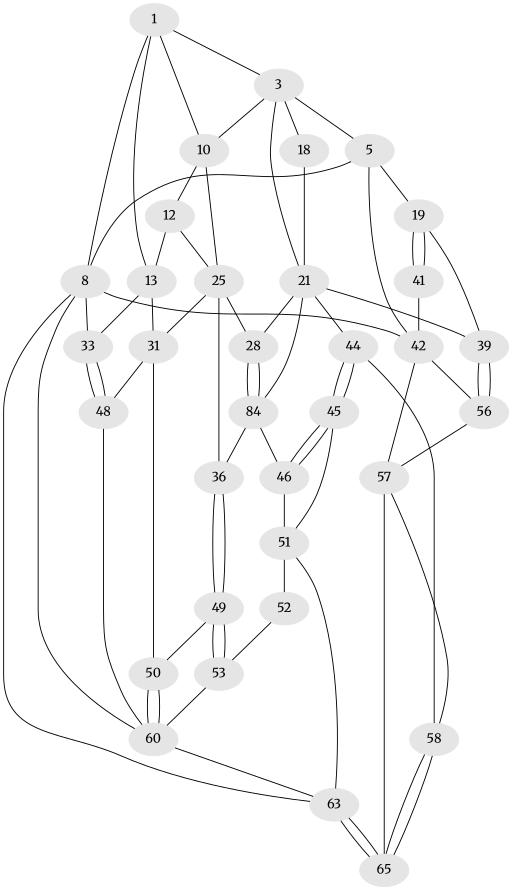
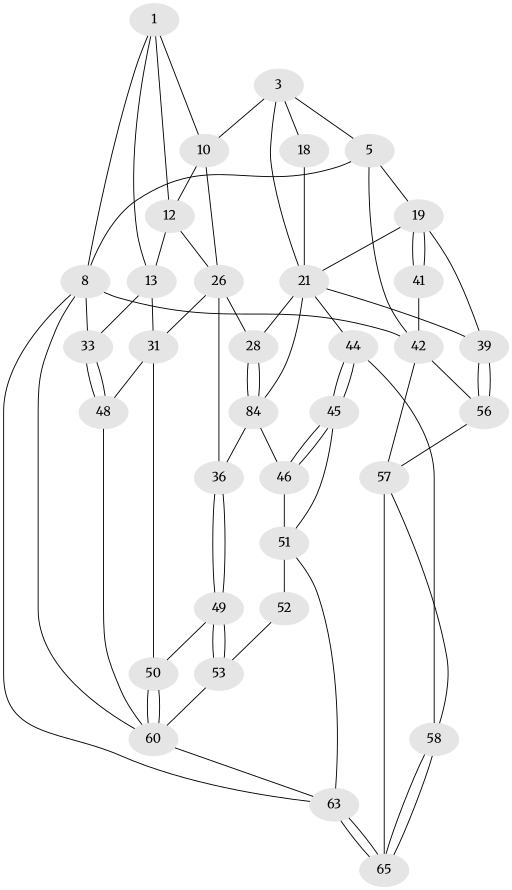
edge "1" -- "3": now "1" -- "12"
edge "19" -- "21": added
node "25": label "25" -> "26"
